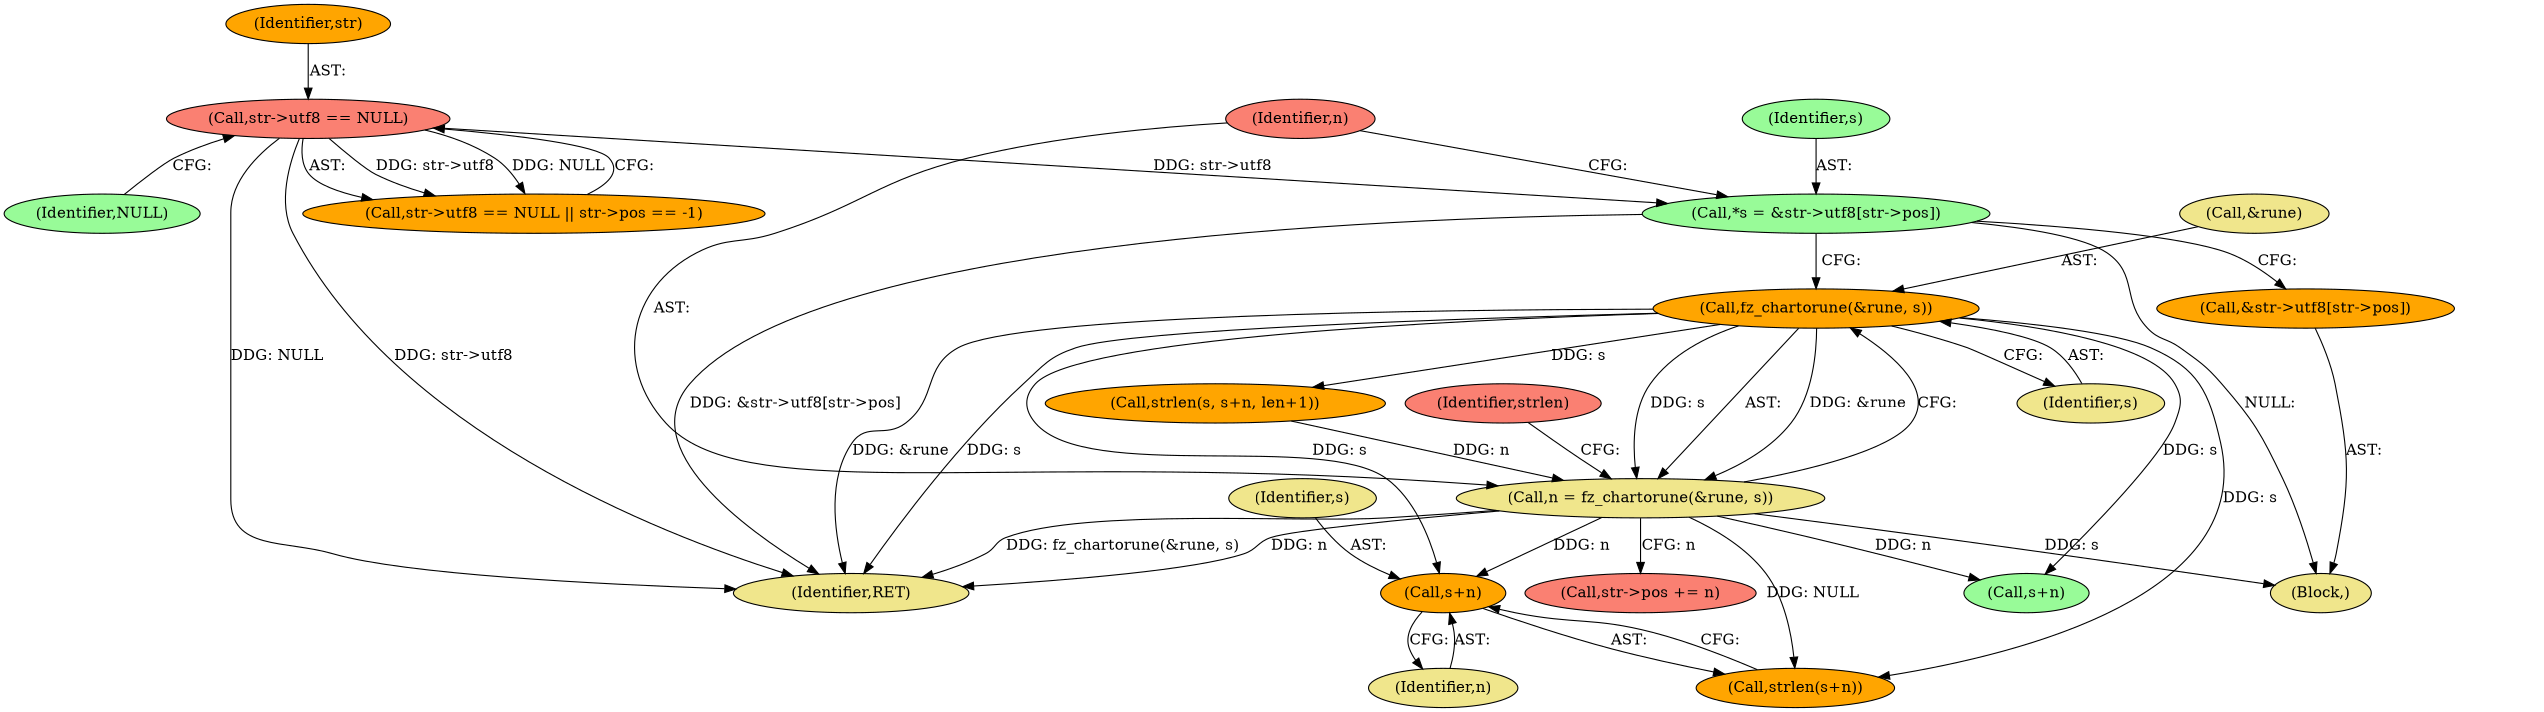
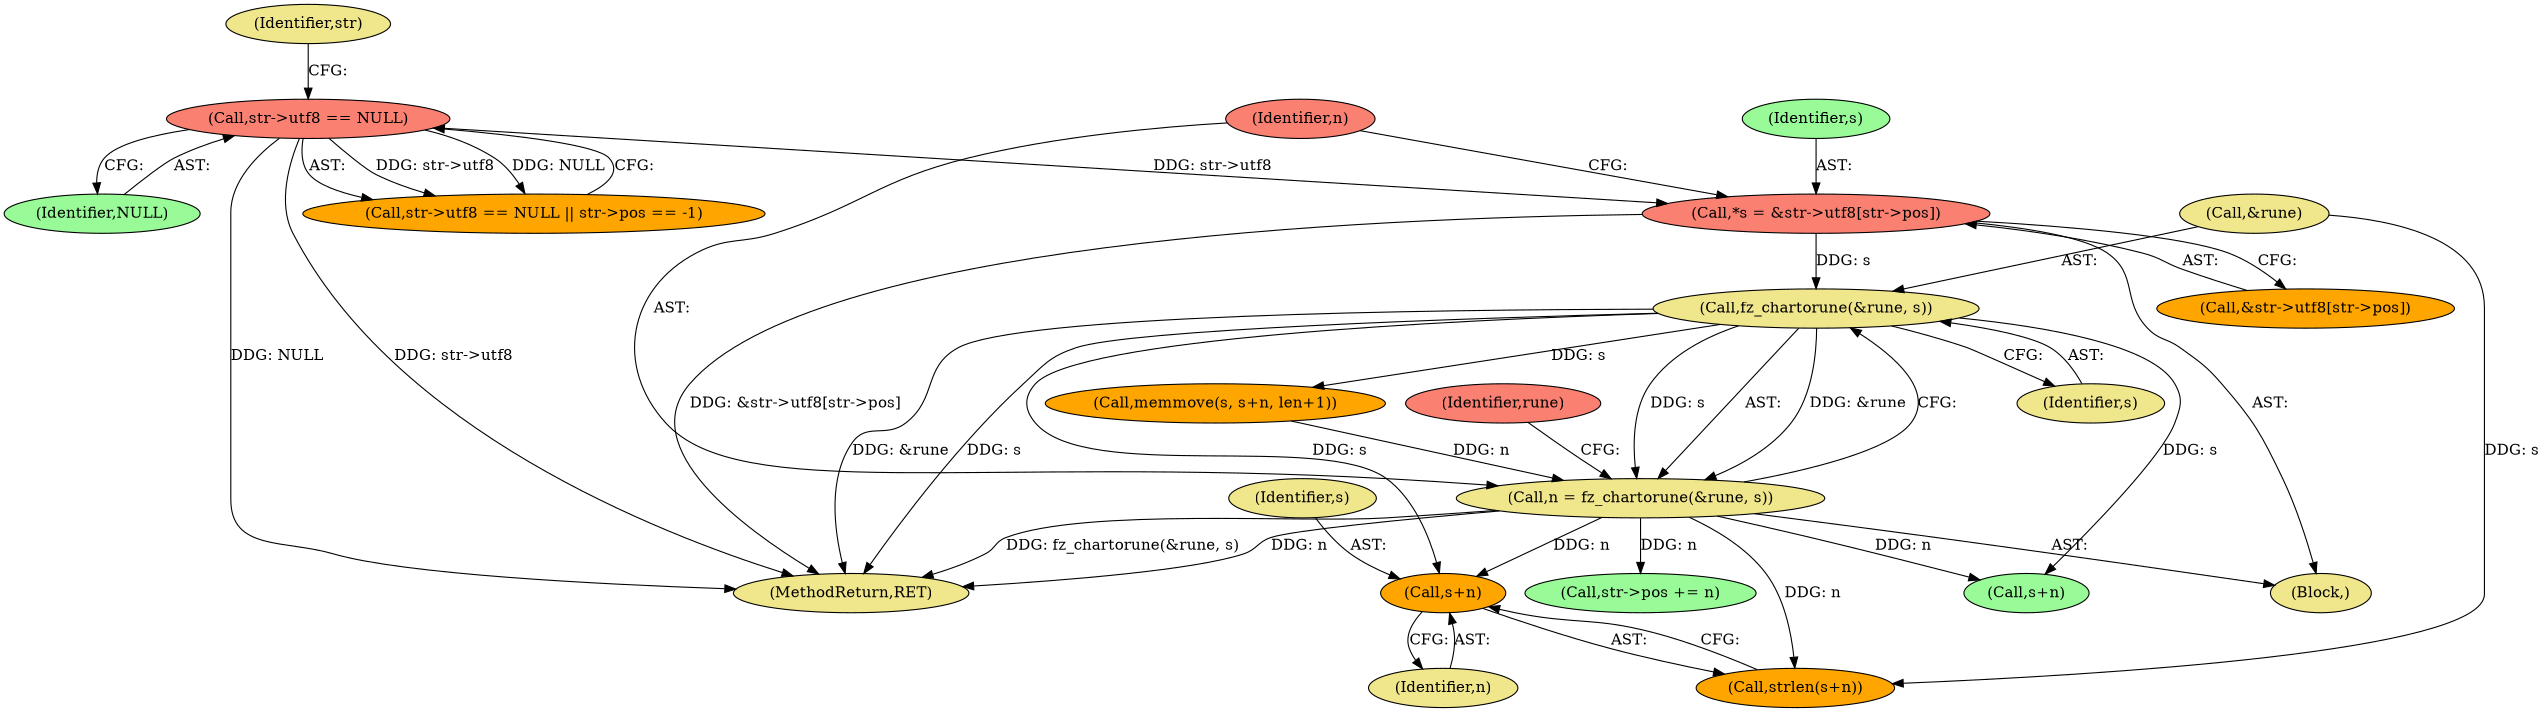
node "(Identifier,str)": fillcolor orange -> khaki
edge "(Identifier,str)" -> "(Call,str->utf8 == NULL)": label "AST: " -> "CFG: "
edge "(Call,str->utf8 == NULL)" -> "(Identifier,NULL)": added, label "CFG:"
edge "(Identifier,NULL)" -> "(Call,str->utf8 == NULL)": label "CFG: " -> "AST: "
node "(Call,*s = &str->utf8[str->pos])": fillcolor palegreen -> salmon
edge "(Call,*s = &str->utf8[str->pos])" -> "(Call,fz_chartorune(&rune, s))": label "CFG: " -> "DDG: s"
node "(Call,fz_chartorune(&rune, s))": fillcolor orange -> khaki
node "(Call,strlen(s, s+n, len+1))": label "(Call,strlen(s, s+n, len+1))" -> "(Call,memmove(s, s+n, len+1))"
node "(Identifier,strlen)": label "(Identifier,strlen)" -> "(Identifier,rune)"
edge "(Call,*s = &str->utf8[str->pos])" -> "(Block,)": label "NULL: " -> "AST: "
edge "(Call,&str->utf8[str->pos])" -> "(Block,)": now "(Call,&str->utf8[str->pos])" -> "(Call,*s = &str->utf8[str->pos])"
edge "(Call,fz_chartorune(&rune, s))" -> "(Call,strlen(s+n))": now "(Call,&rune)" -> "(Call,strlen(s+n))"
edge "(Call,n = fz_chartorune(&rune, s))" -> "(Call,str->pos += n)": label "CFG: n" -> "DDG: n"
edge "(Call,n = fz_chartorune(&rune, s))" -> "(Block,)": label "DDG: s" -> "AST: "
node "(Identifier,RET)": label "(Identifier,RET)" -> "(MethodReturn,RET)"
node "(Call,str->pos += n)": fillcolor salmon -> palegreen
edge "(Call,n = fz_chartorune(&rune, s))" -> "(Call,strlen(s+n))": label "DDG: NULL" -> "DDG: n"
